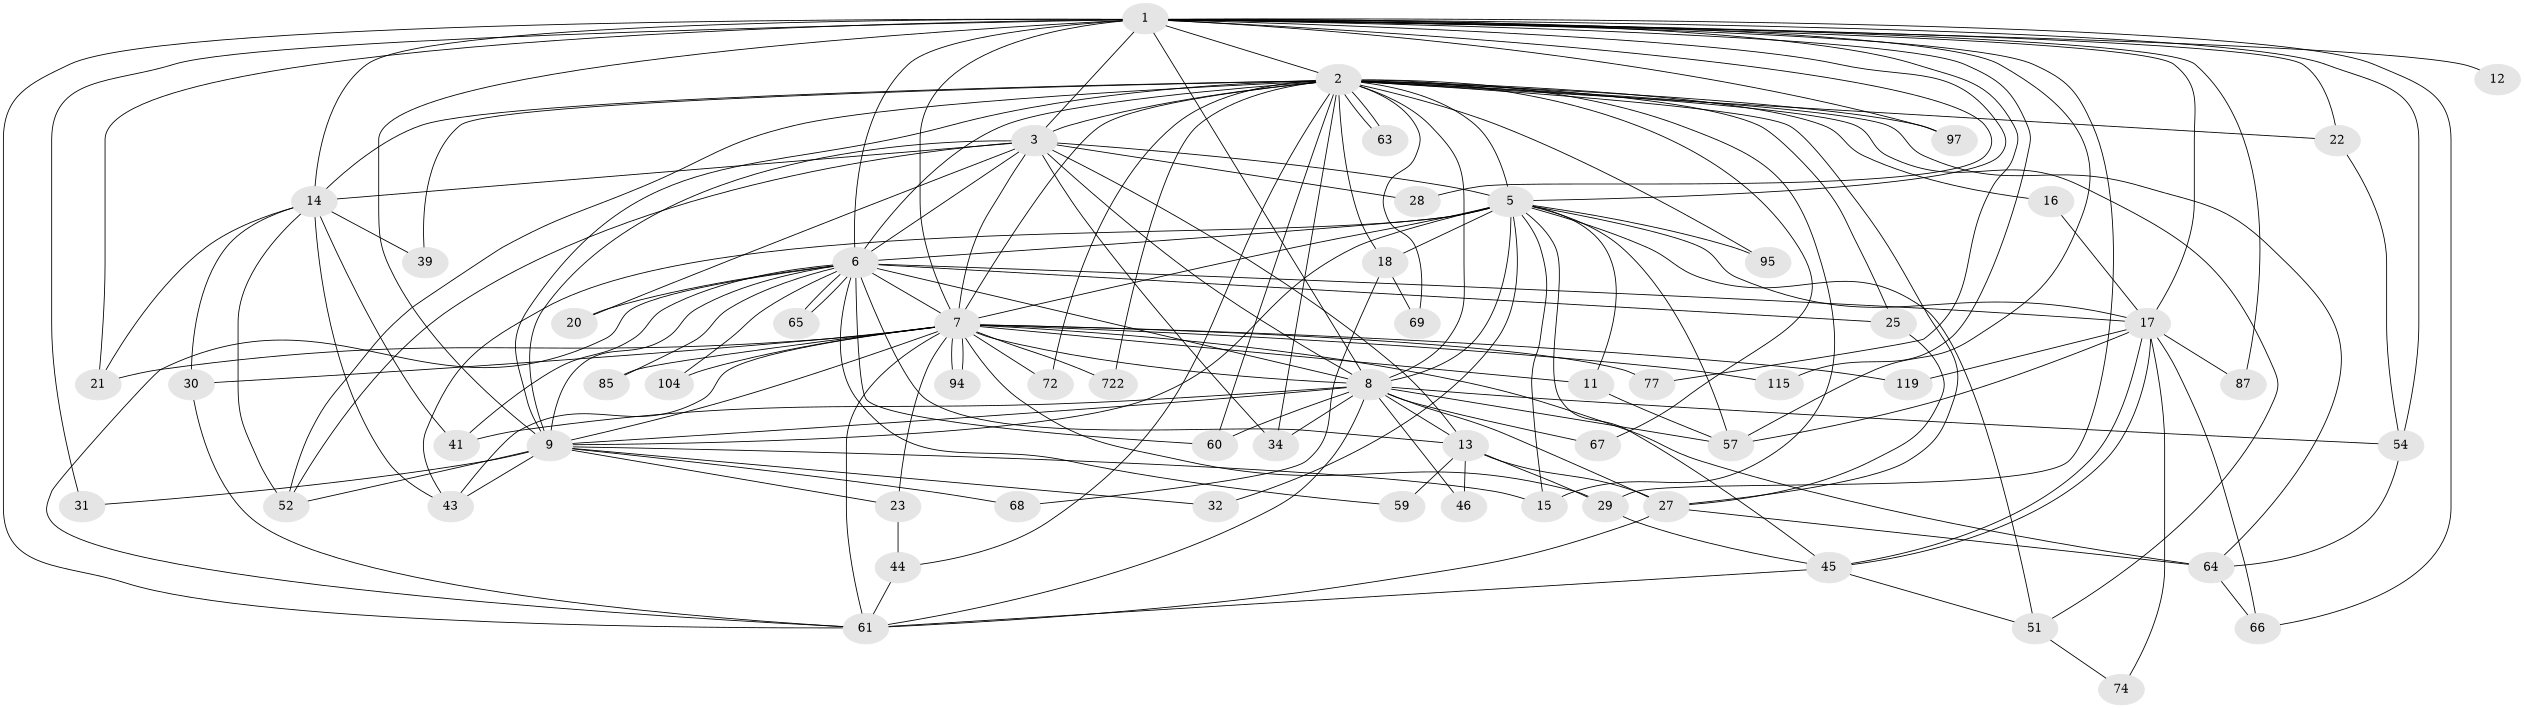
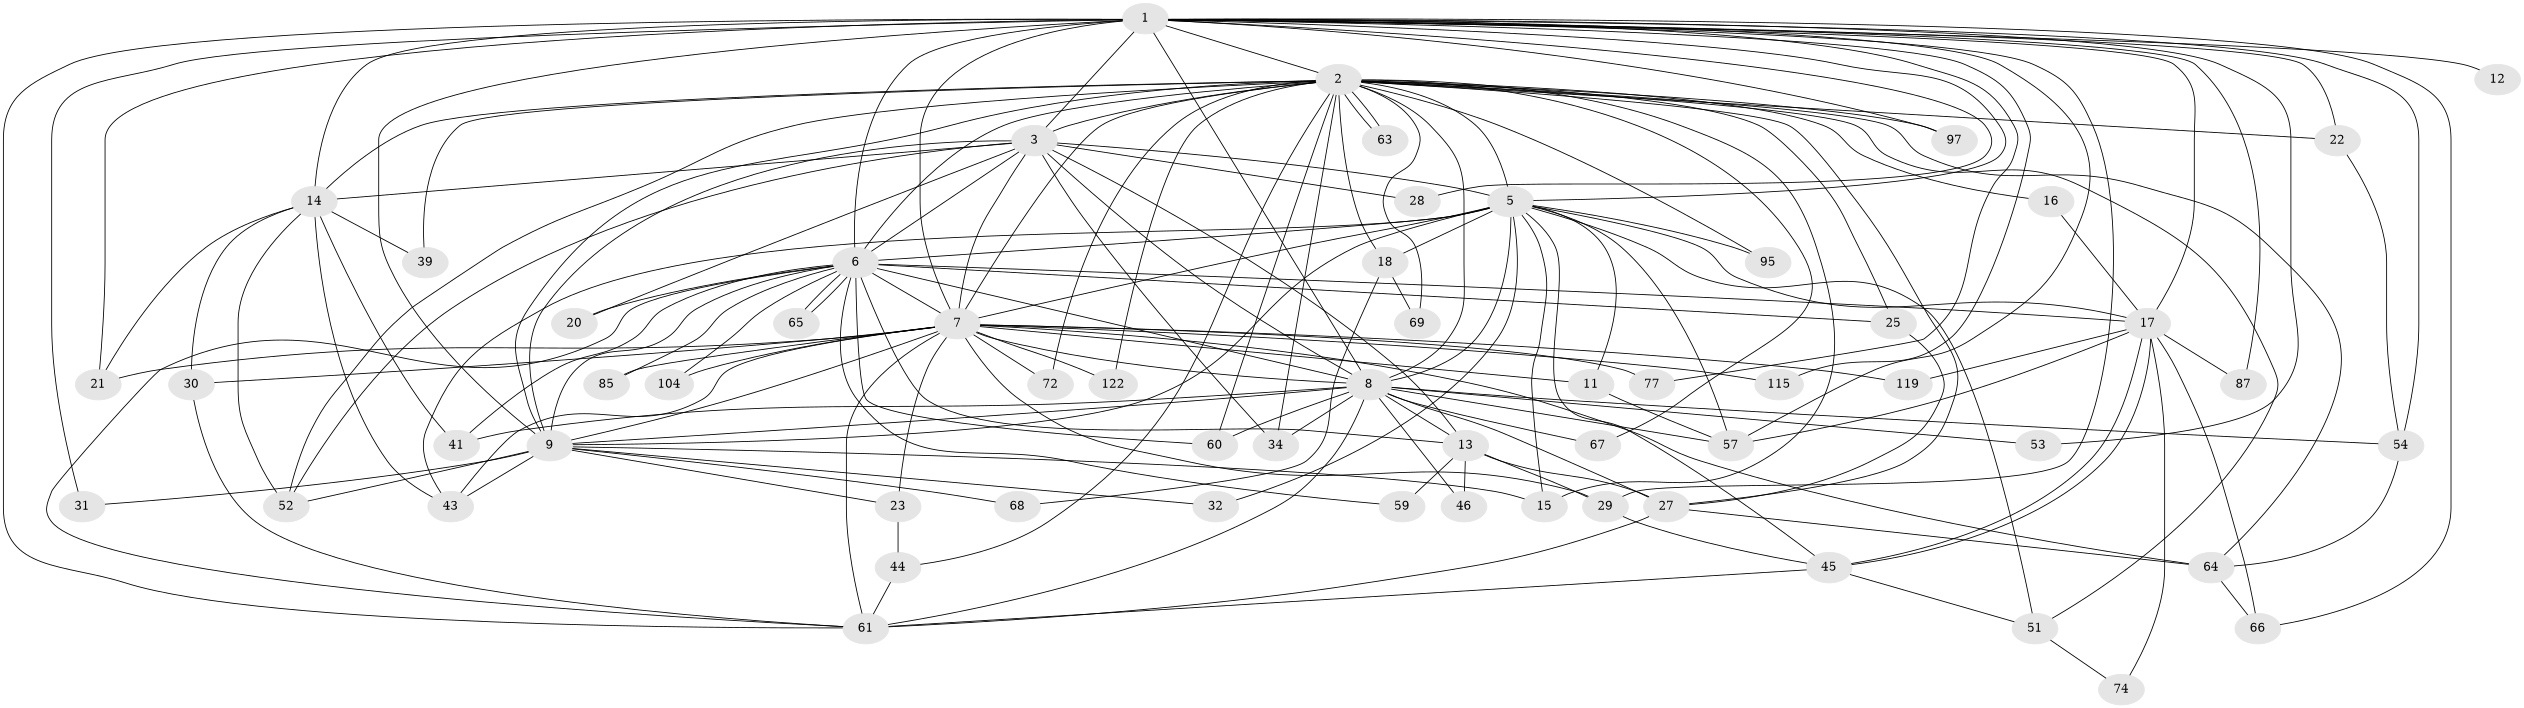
node "94": removed
node "722": label "722" -> "122"
node "53": added
